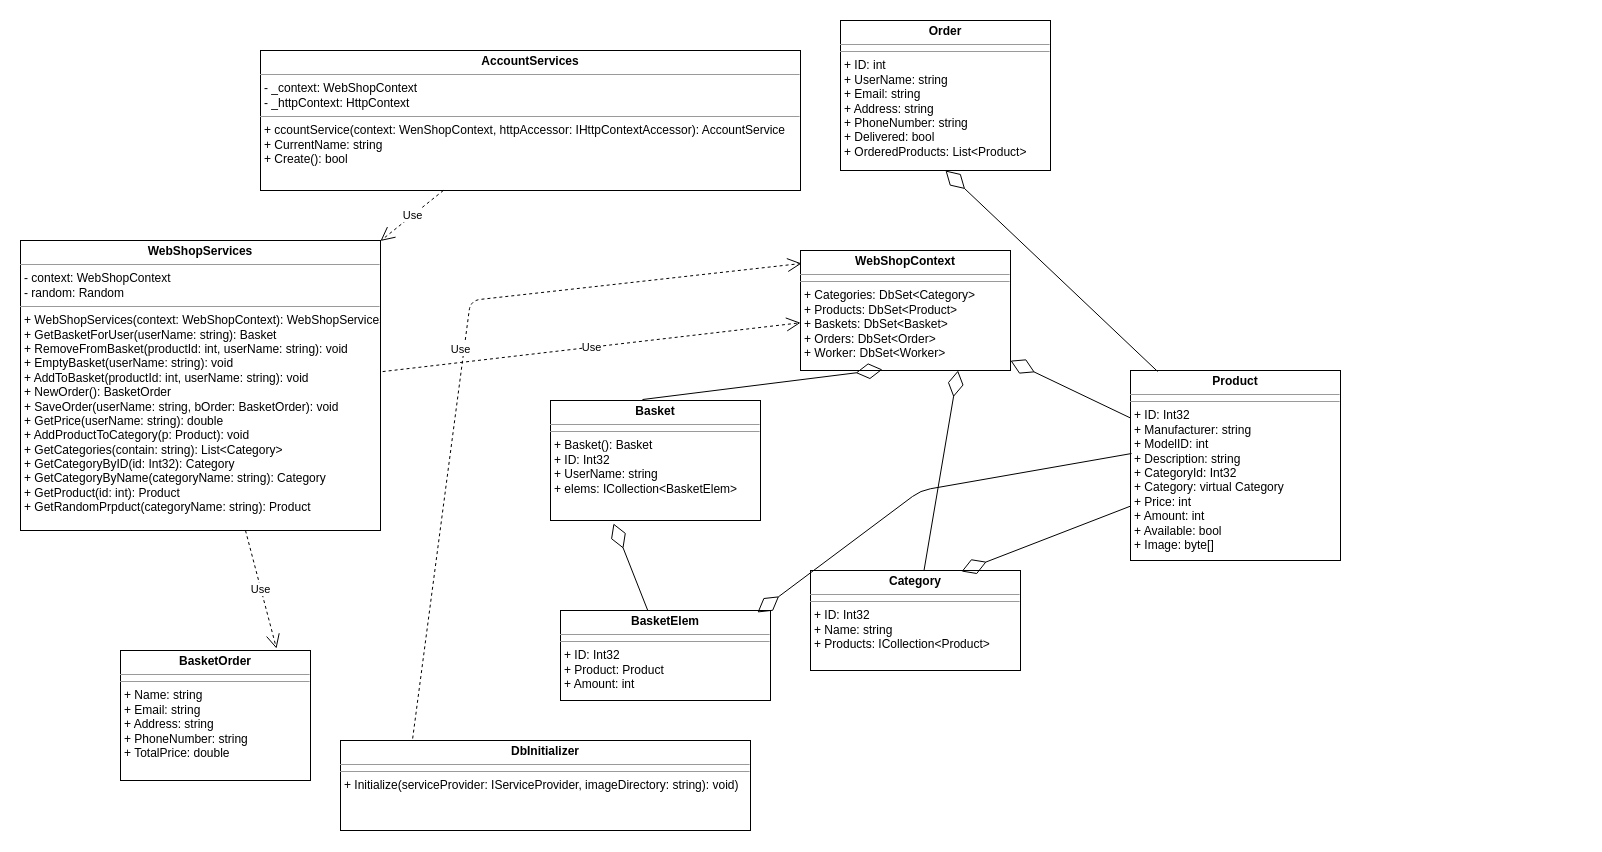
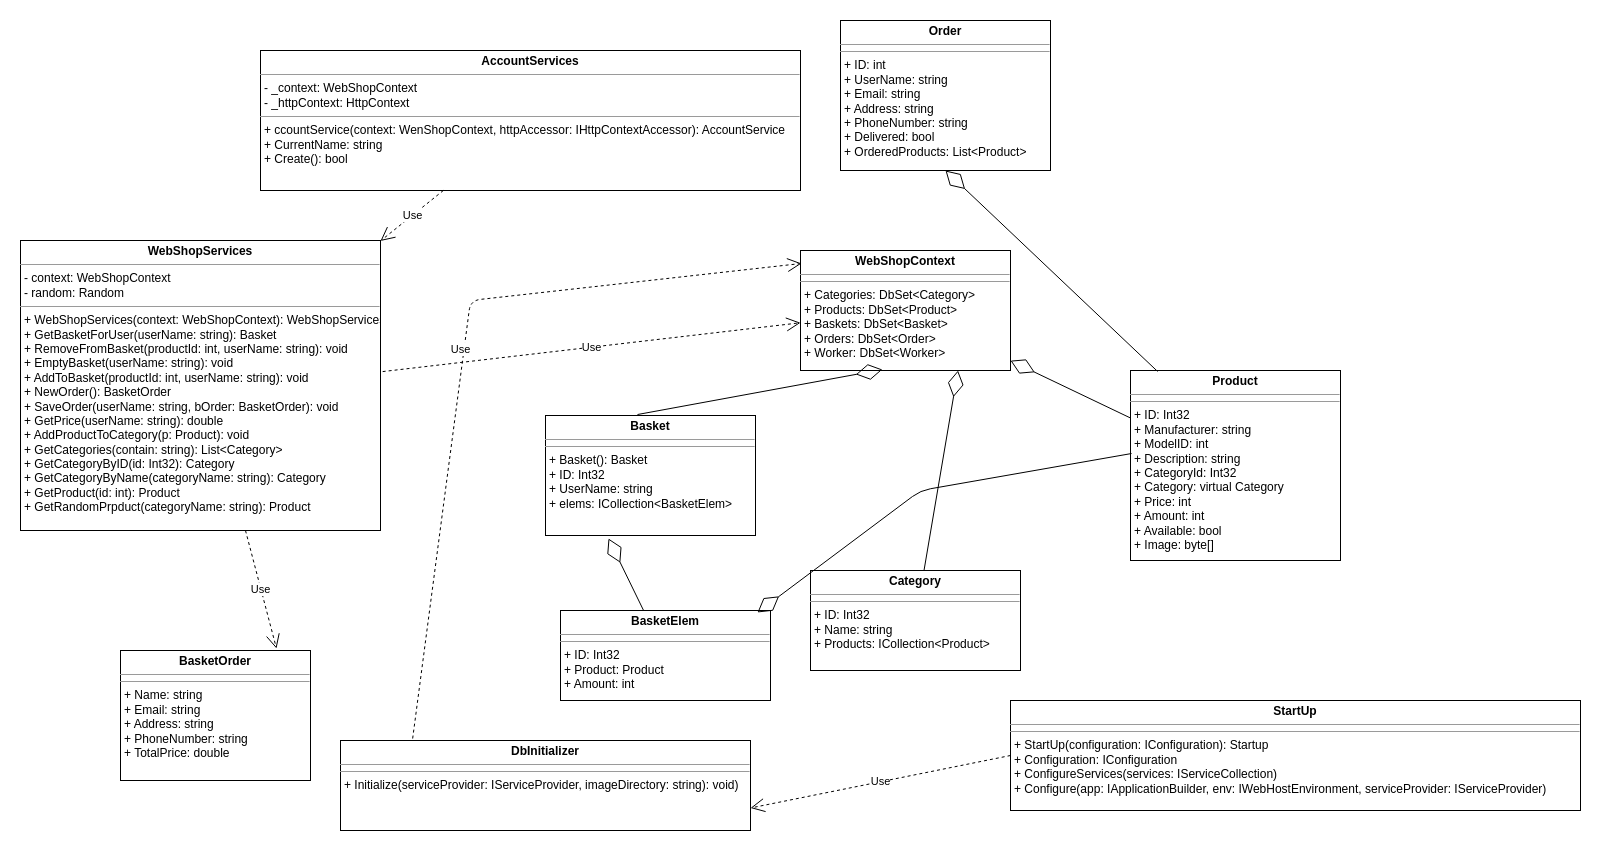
node "Basket + Basket(): Basket + ID: Int32 + UserName: string + elems: ICollection<BasketElem>": moved (656, 461) -> (651, 476)
edge "Product + ID: Int32 + Manufacturer: string + ModelID: int + Description: string + CategoryId: Int32 + Category: virtual Category + Price: int + Amount: int + Available: bool + Image: byte[]" -> "Category + ID: Int32 + Name: string + Products: ICollection<Product>": removed
node "StartUp + StartUp(configuration: IConfiguration): Startup + Configuration: IConfiguration + ConfigureServices(services: IServiceCollection) + Configure(app: IApplicationBuilder, env: IWebHostEnvironment, serviceProvider: IServiceProvider)": added
edge "StartUp + StartUp(configuration: IConfiguration): Startup + Configuration: IConfiguration + ConfigureServices(services: IServiceCollection) + Configure(app: IApplicationBuilder, env: IWebHostEnvironment, serviceProvider: IServiceProvider)" -> "DbInitializer + Initialize(serviceProvider: IServiceProvider, imageDirectory: string): void)": added, label "Use"
